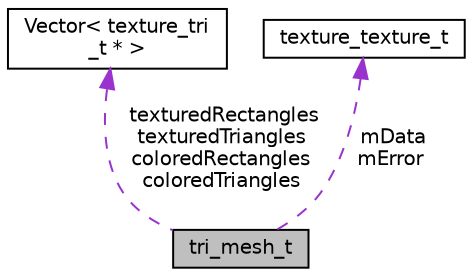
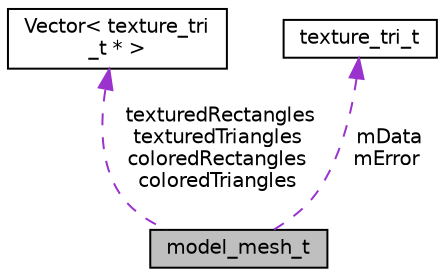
node "texture_texture_t": label "texture_texture_t" -> "texture_tri_t"
node "tri_mesh_t": label "tri_mesh_t" -> "model_mesh_t"
